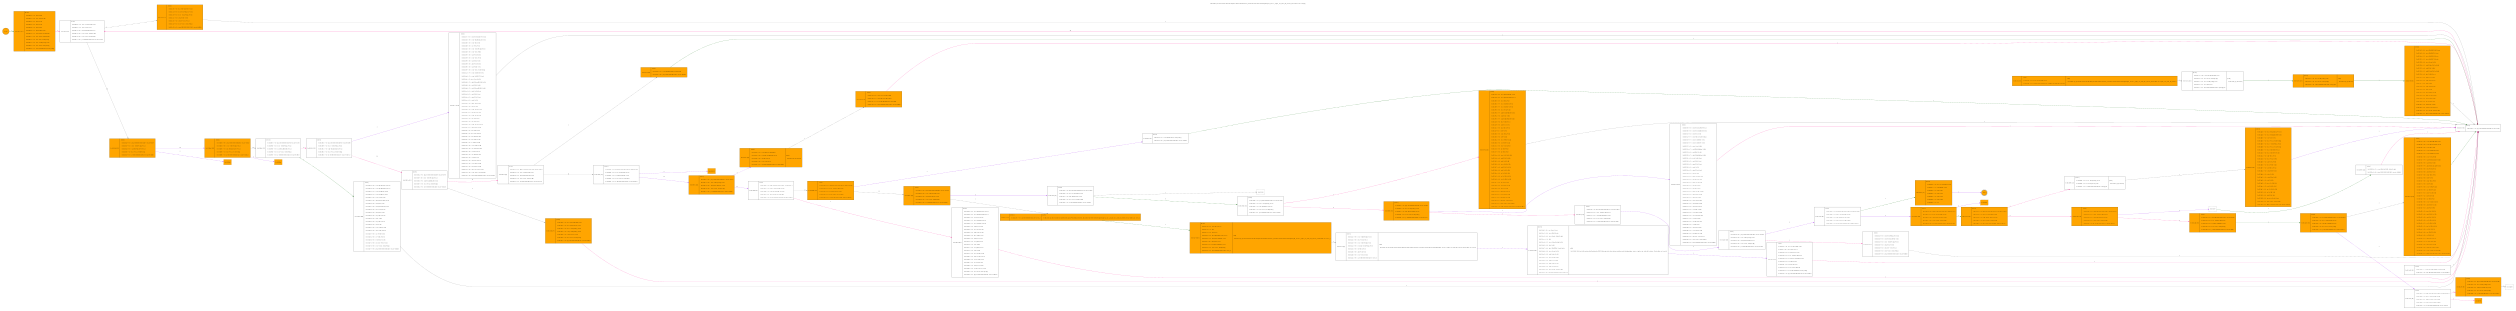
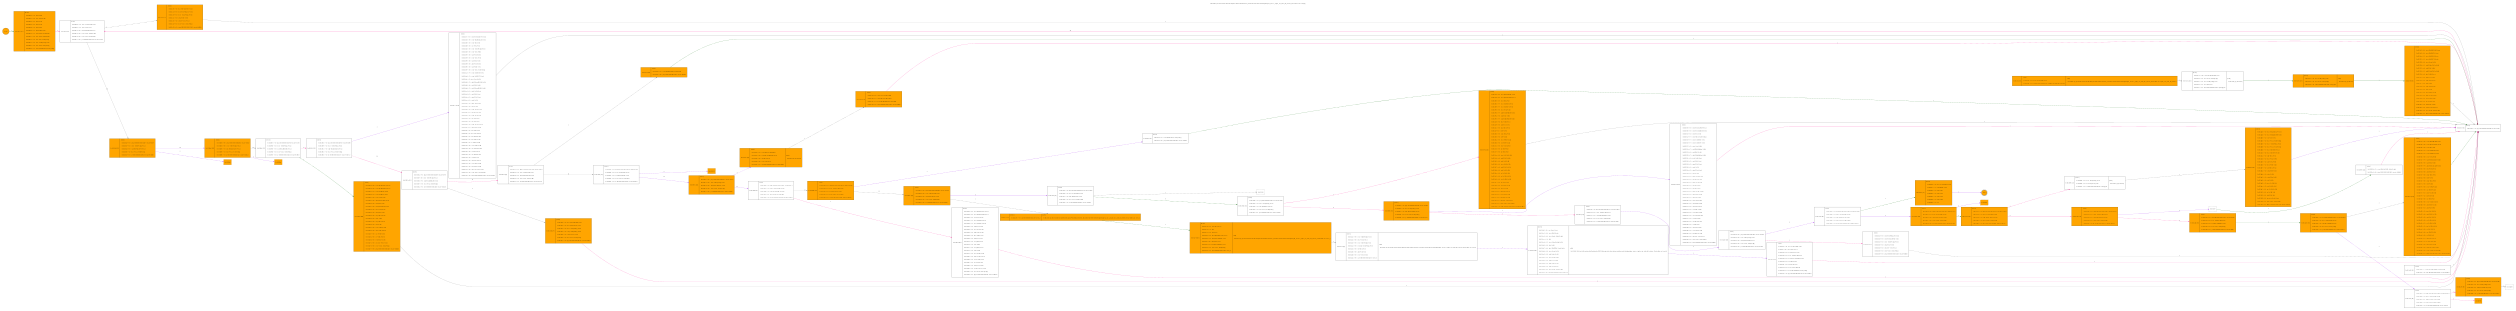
node "0x401d24 [88]": fillcolor white -> orange
